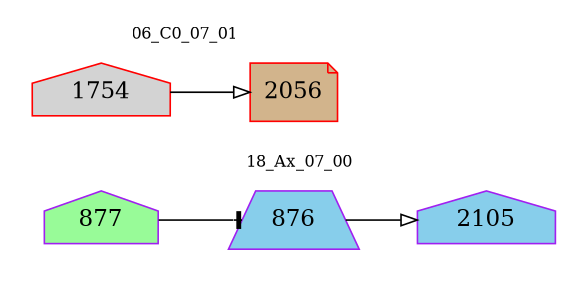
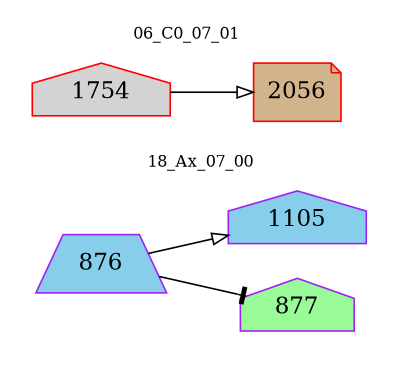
edge "877" -> "876": reversed
node "2105": label "2105" -> "1105"
